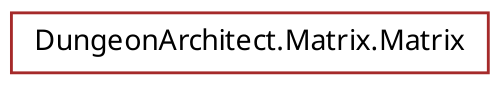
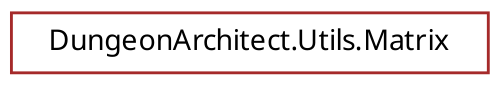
node "DungeonArchitect.Matrix.Matrix": label "DungeonArchitect.Matrix.Matrix" -> "DungeonArchitect.Utils.Matrix"
